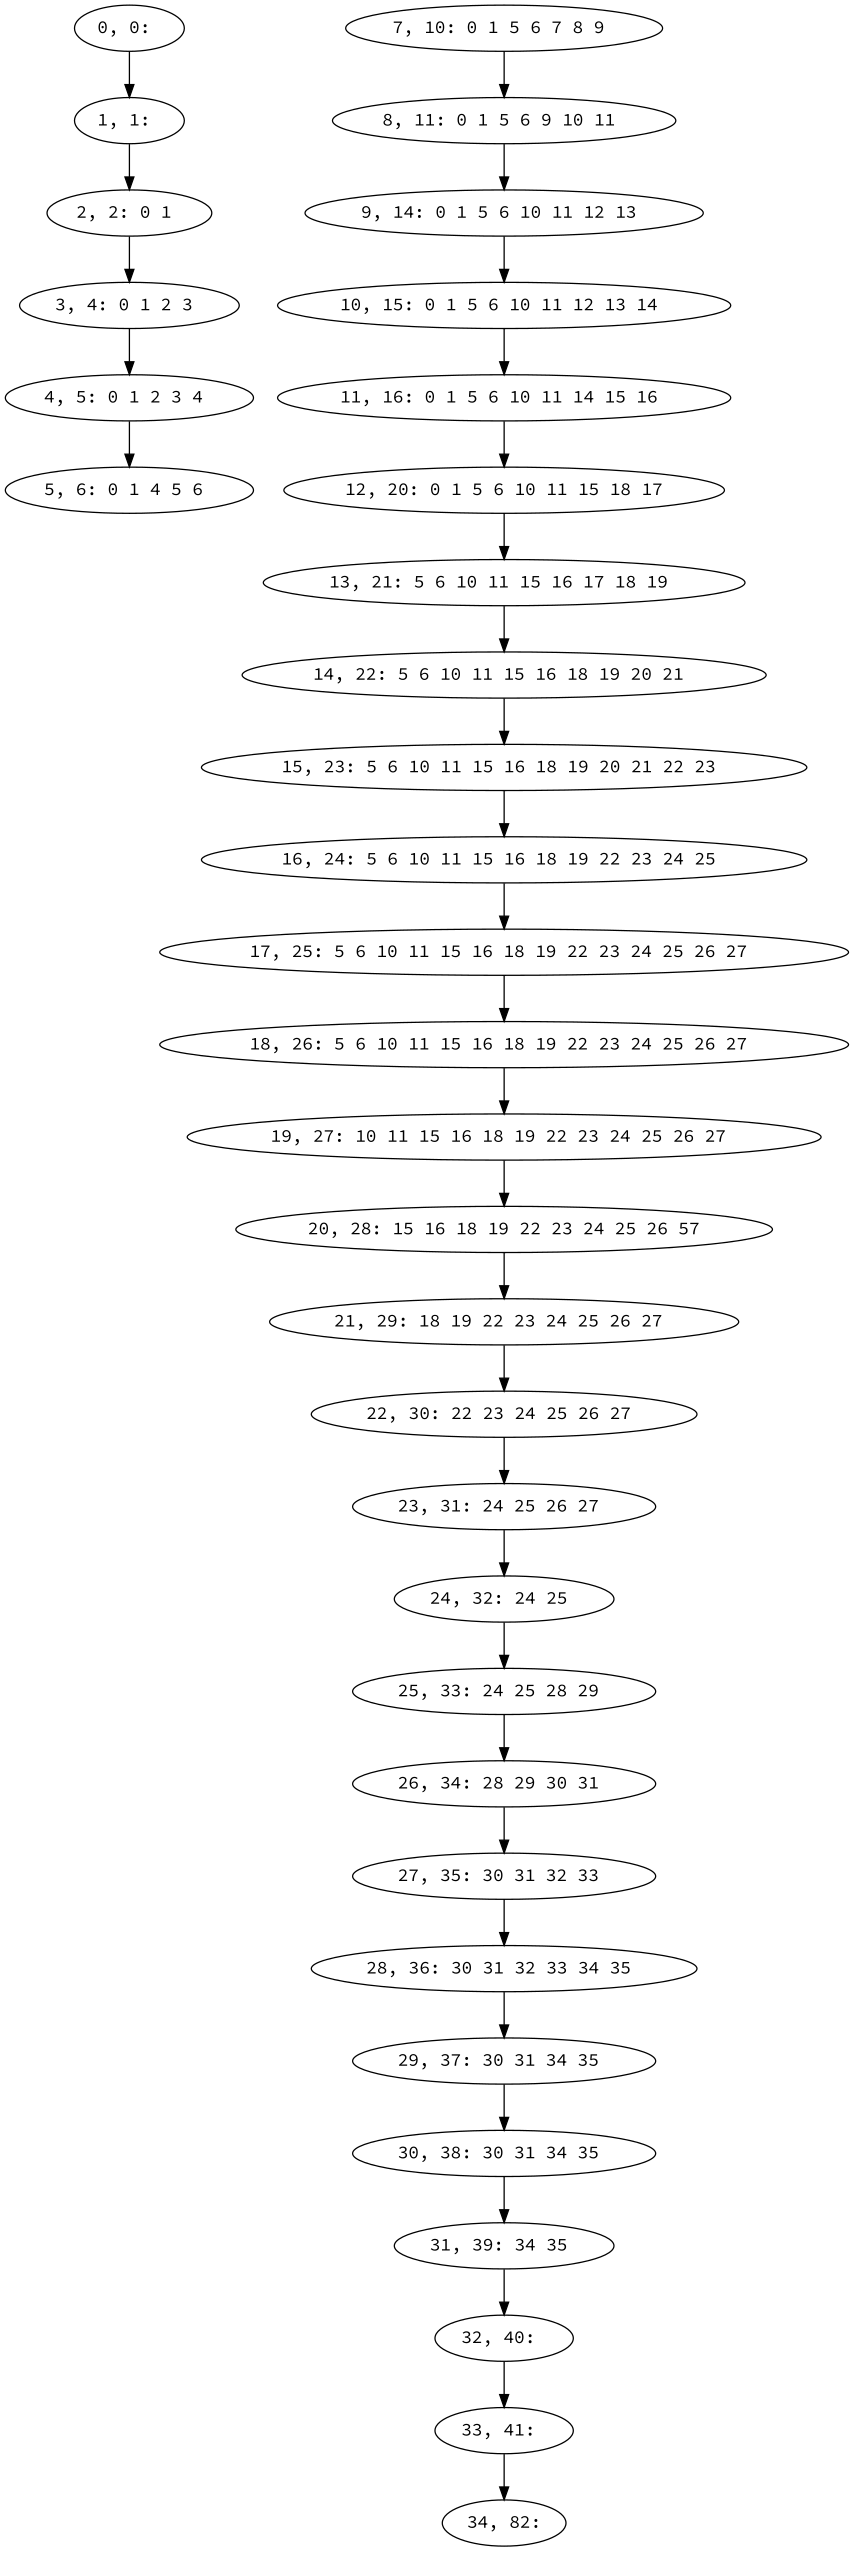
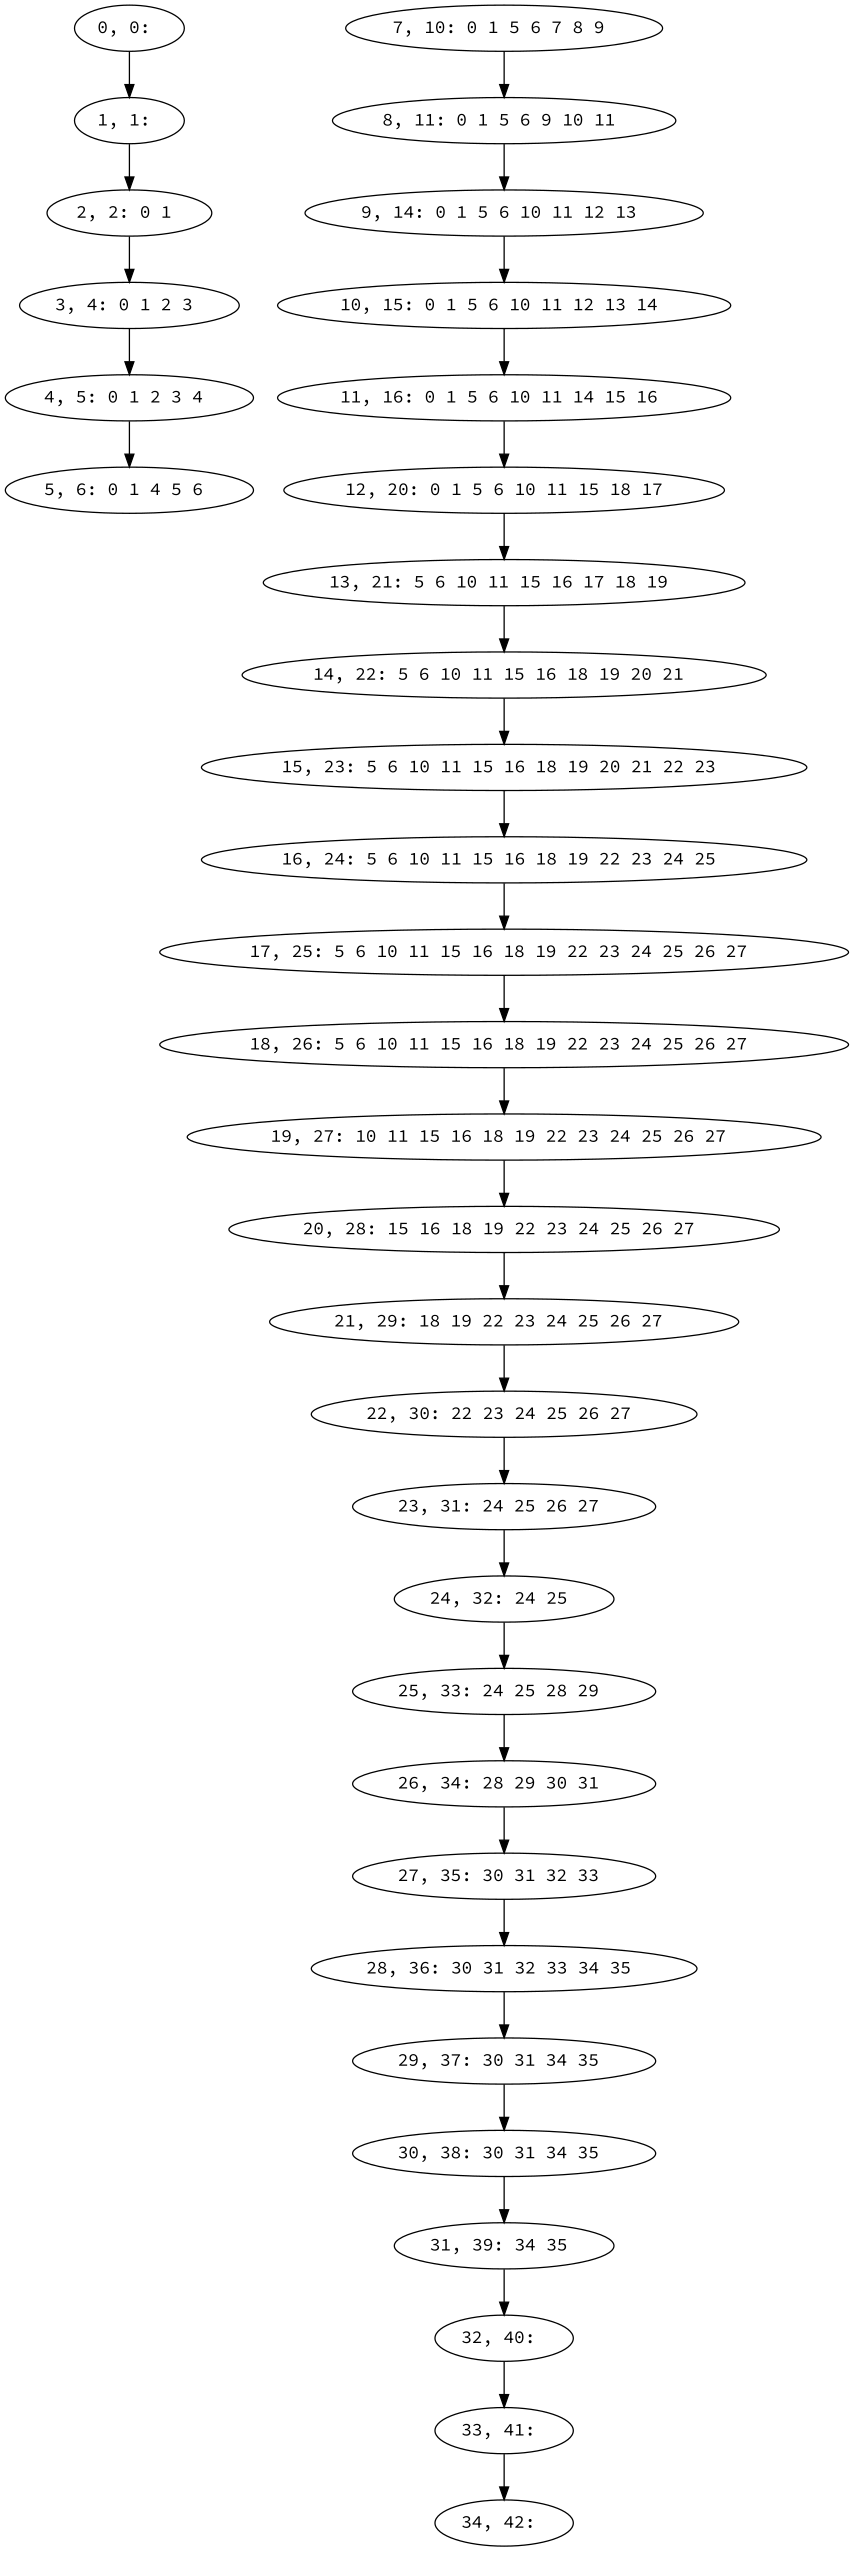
node "20, 28: 15 16 18 19 22 23 24 25 26 57": label "20, 28: 15 16 18 19 22 23 24 25 26 57" -> "20, 28: 15 16 18 19 22 23 24 25 26 27"
node "34, 82:": label "34, 82:" -> "34, 42:"
